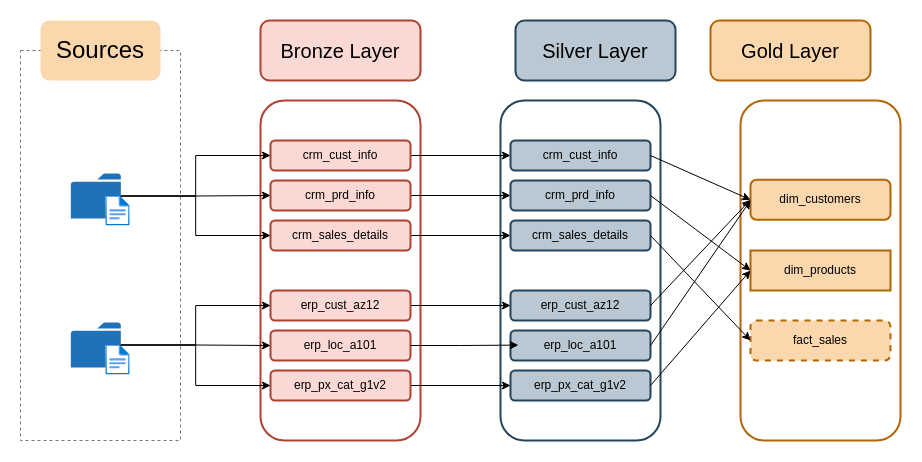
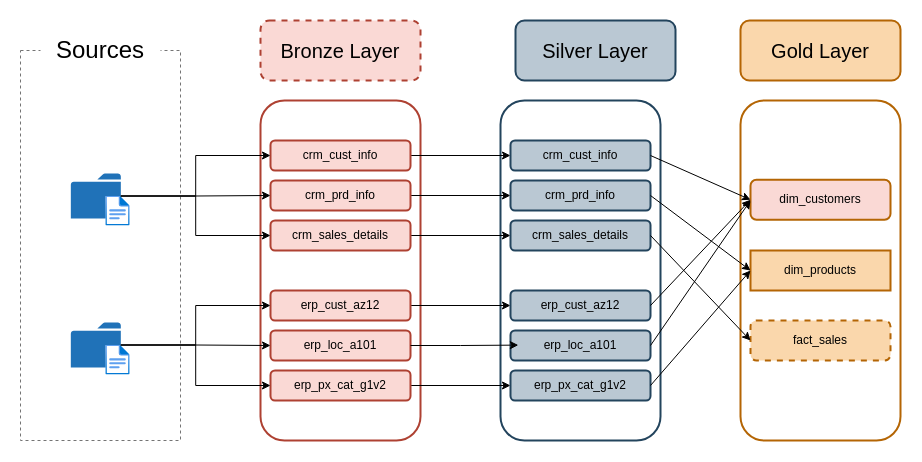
node "Sources": fillcolor #fad7ac -> #ffffff
node "Bronze Layer": style solid -> dashed
node "Gold Layer": moved (791, 51) -> (821, 51)
node "dim_customers": fillcolor #fad7ac -> #fad9d5
